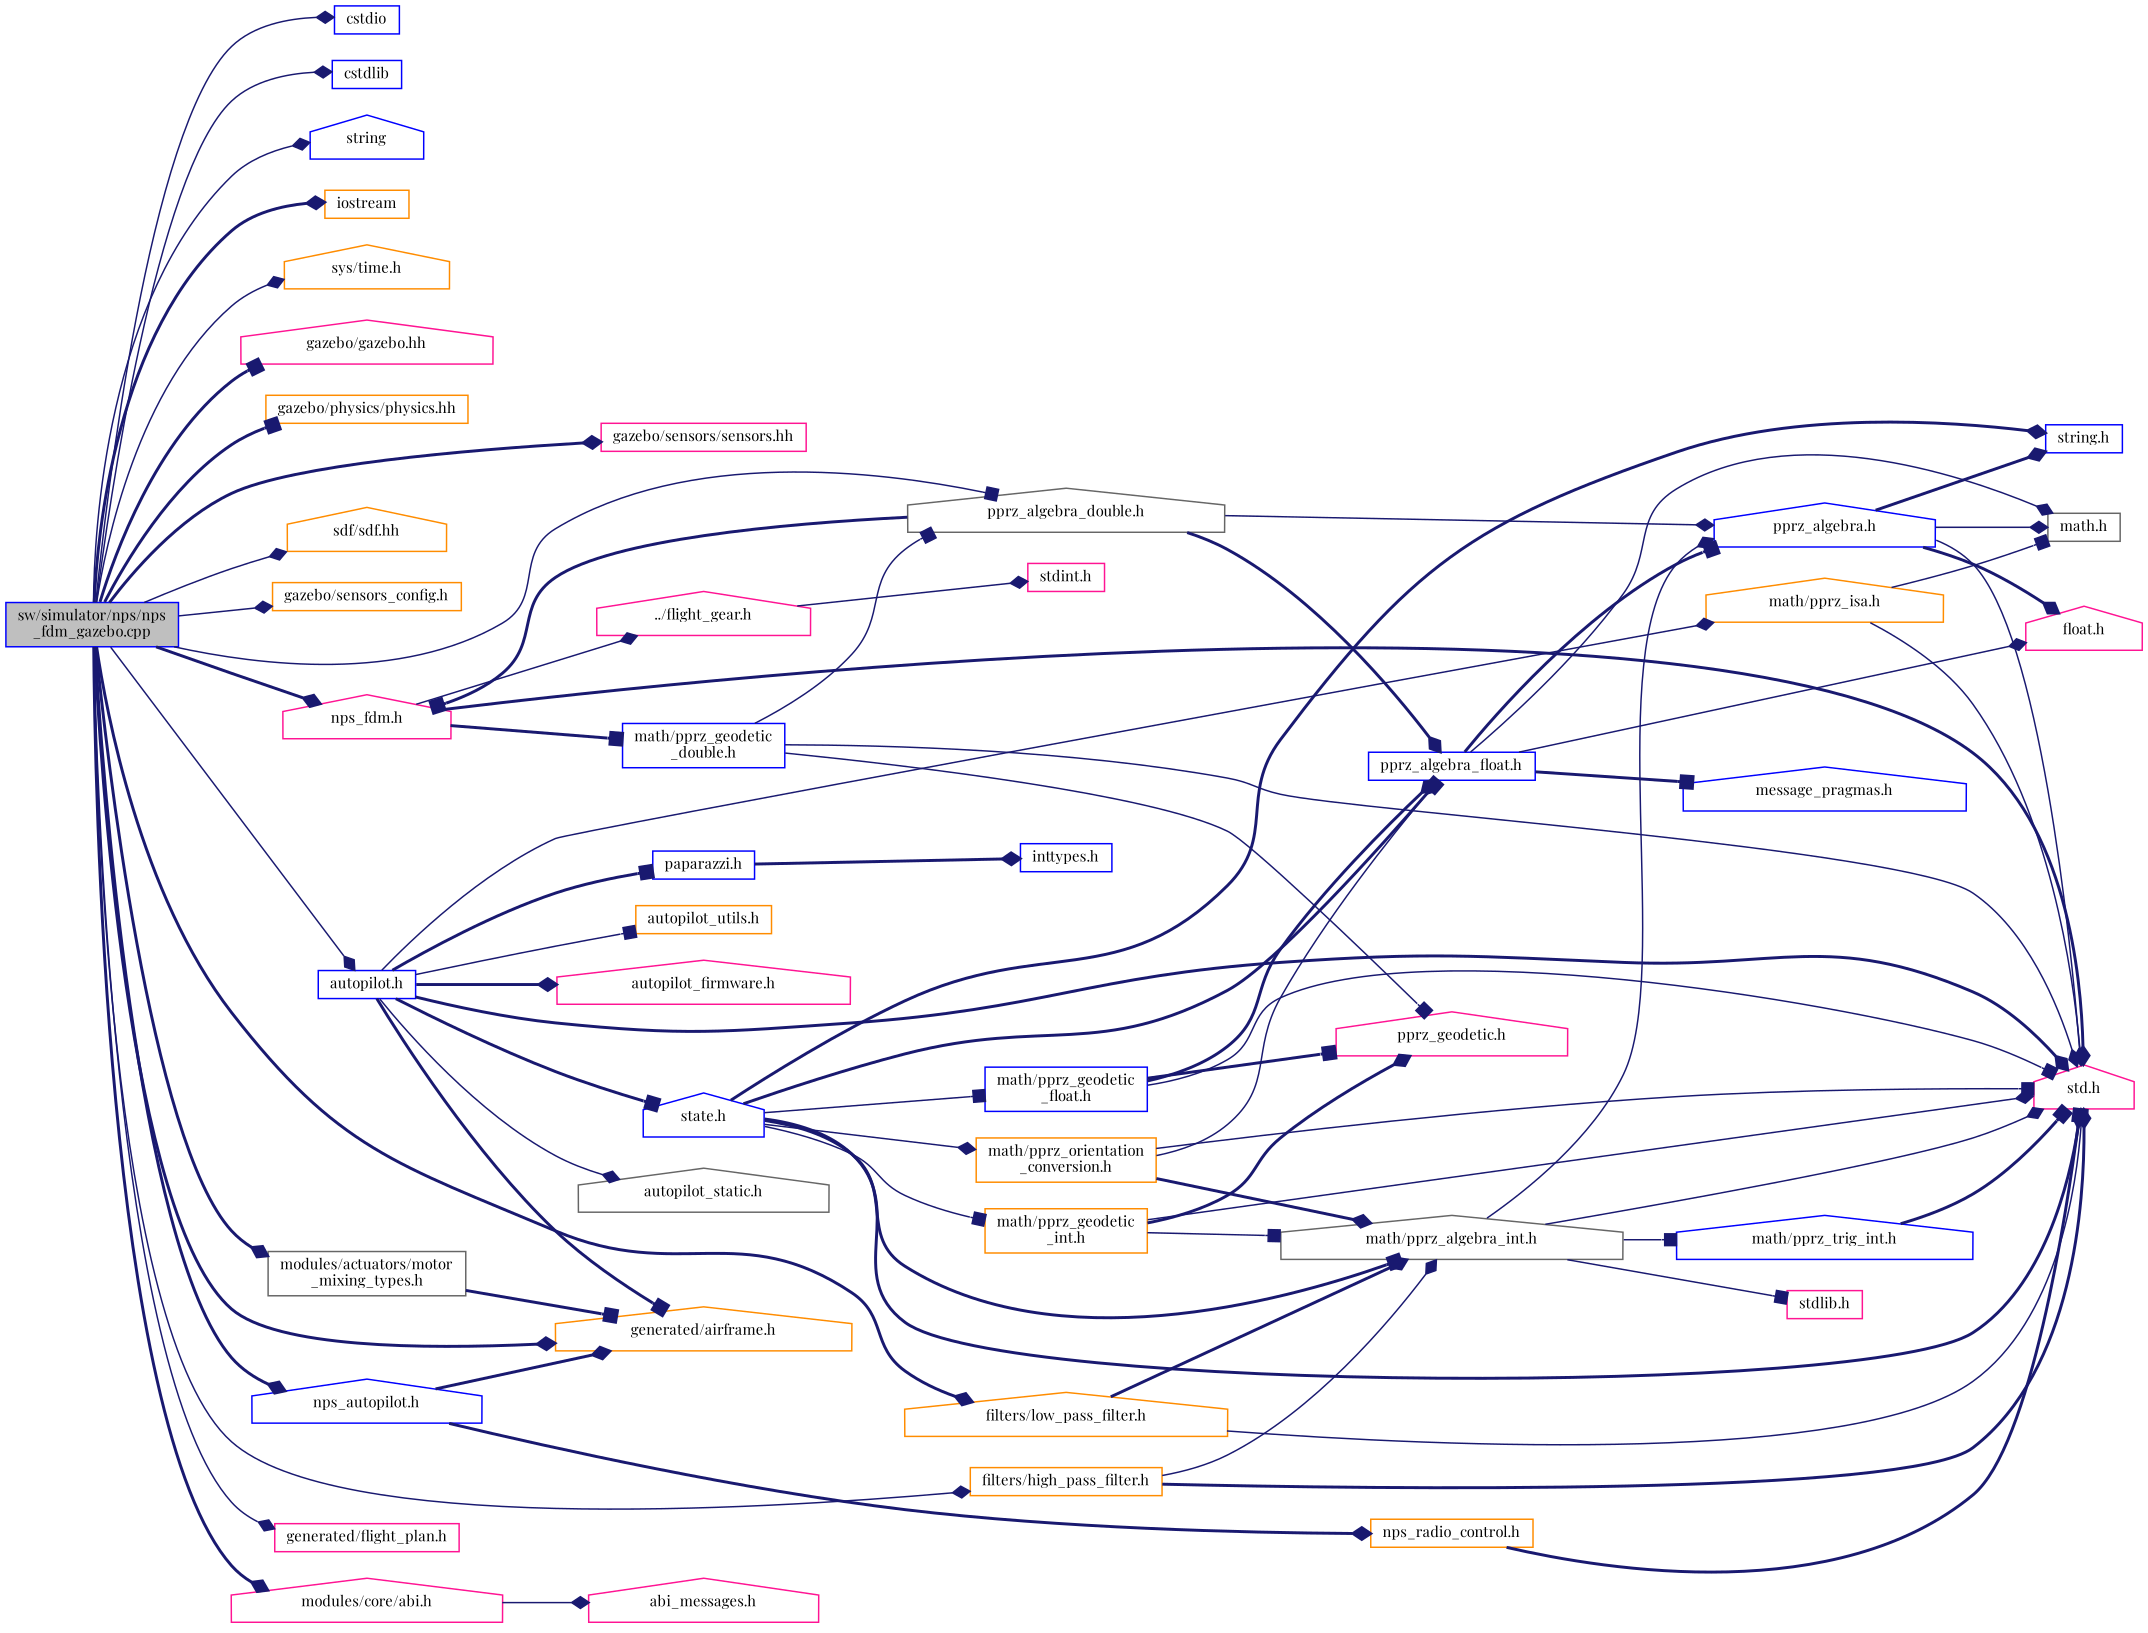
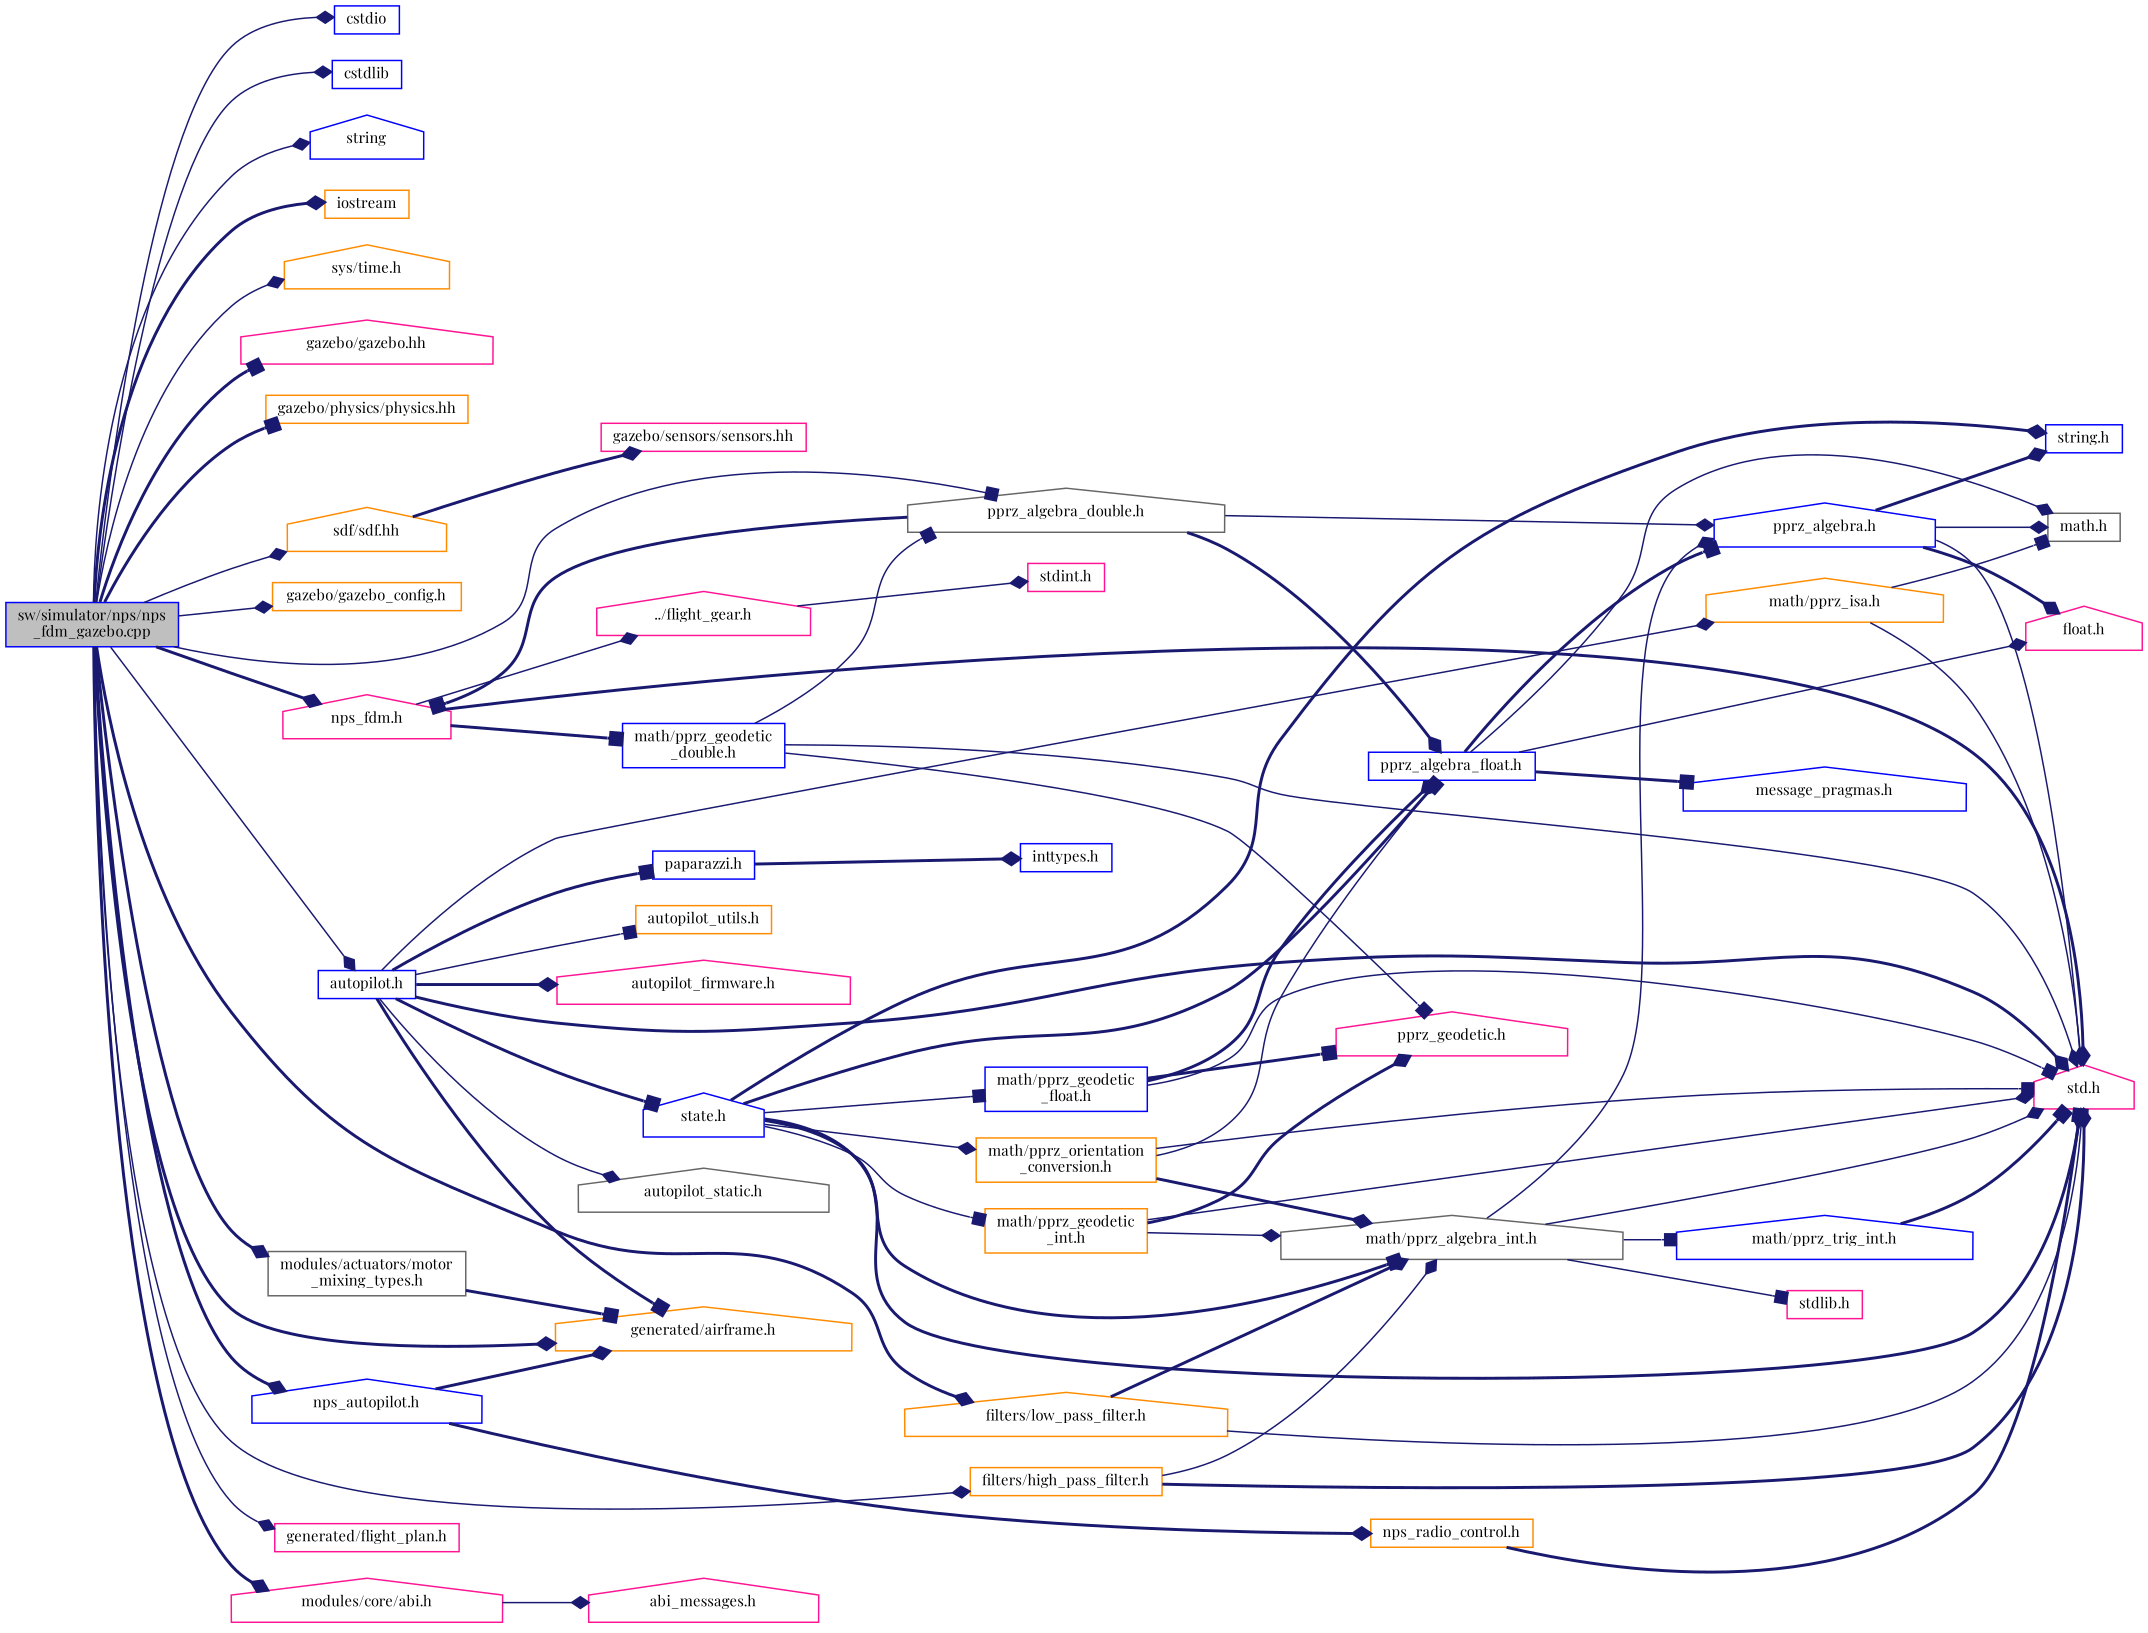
edge "sw/simulator/nps/nps _fdm_gazebo.cpp" -> "gazebo/sensors/sensors.hh": now "sdf/sdf.hh" -> "gazebo/sensors/sensors.hh"
node "gazebo/sensors_config.h": label "gazebo/sensors_config.h" -> "gazebo/gazebo_config.h"
edge "math/pprz_geodetic _int.h" -> "math/pprz_algebra_int.h": arrowhead box -> diamond
